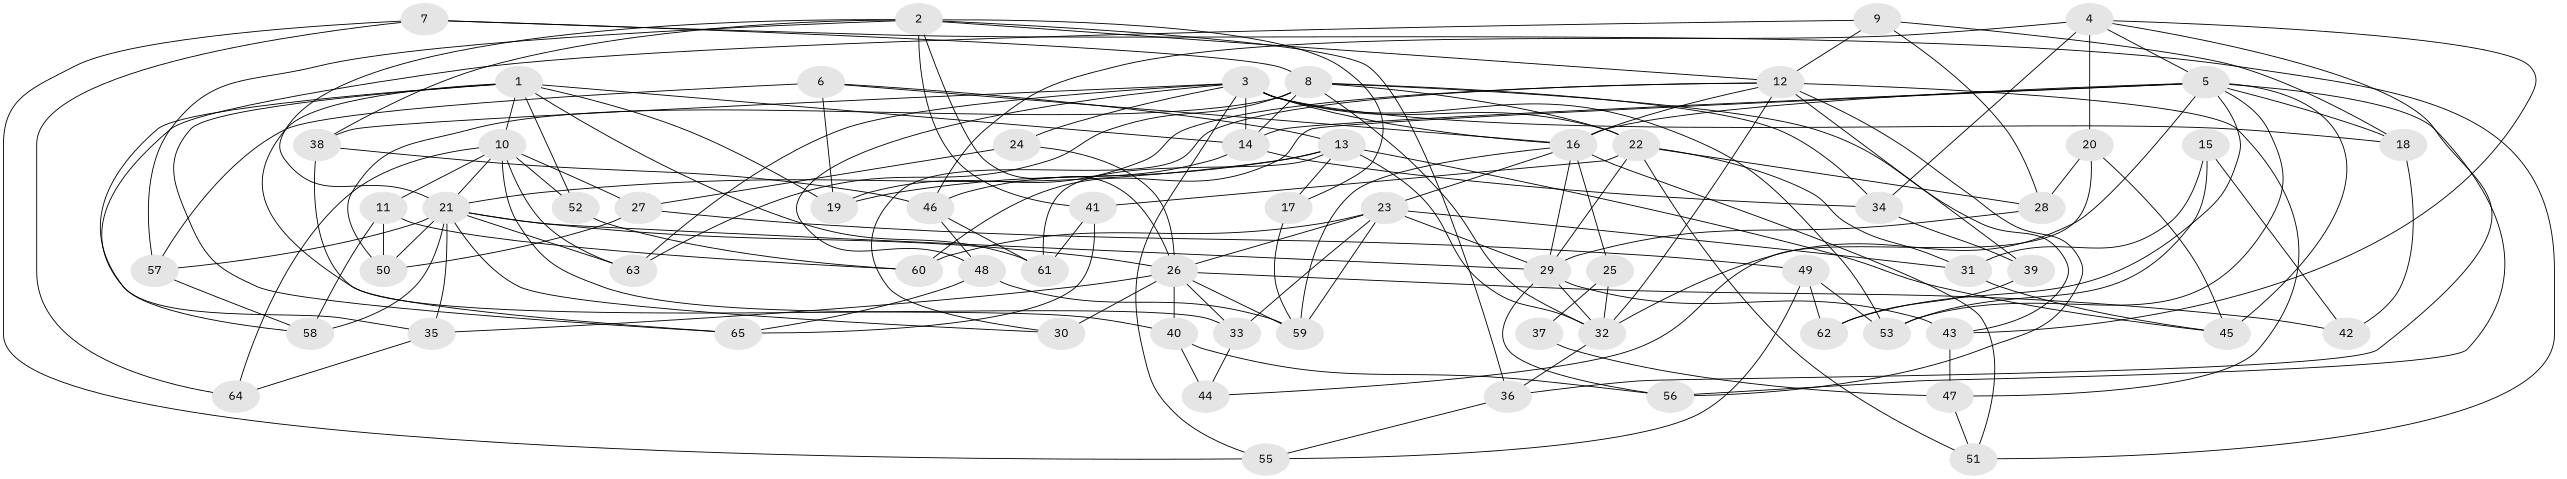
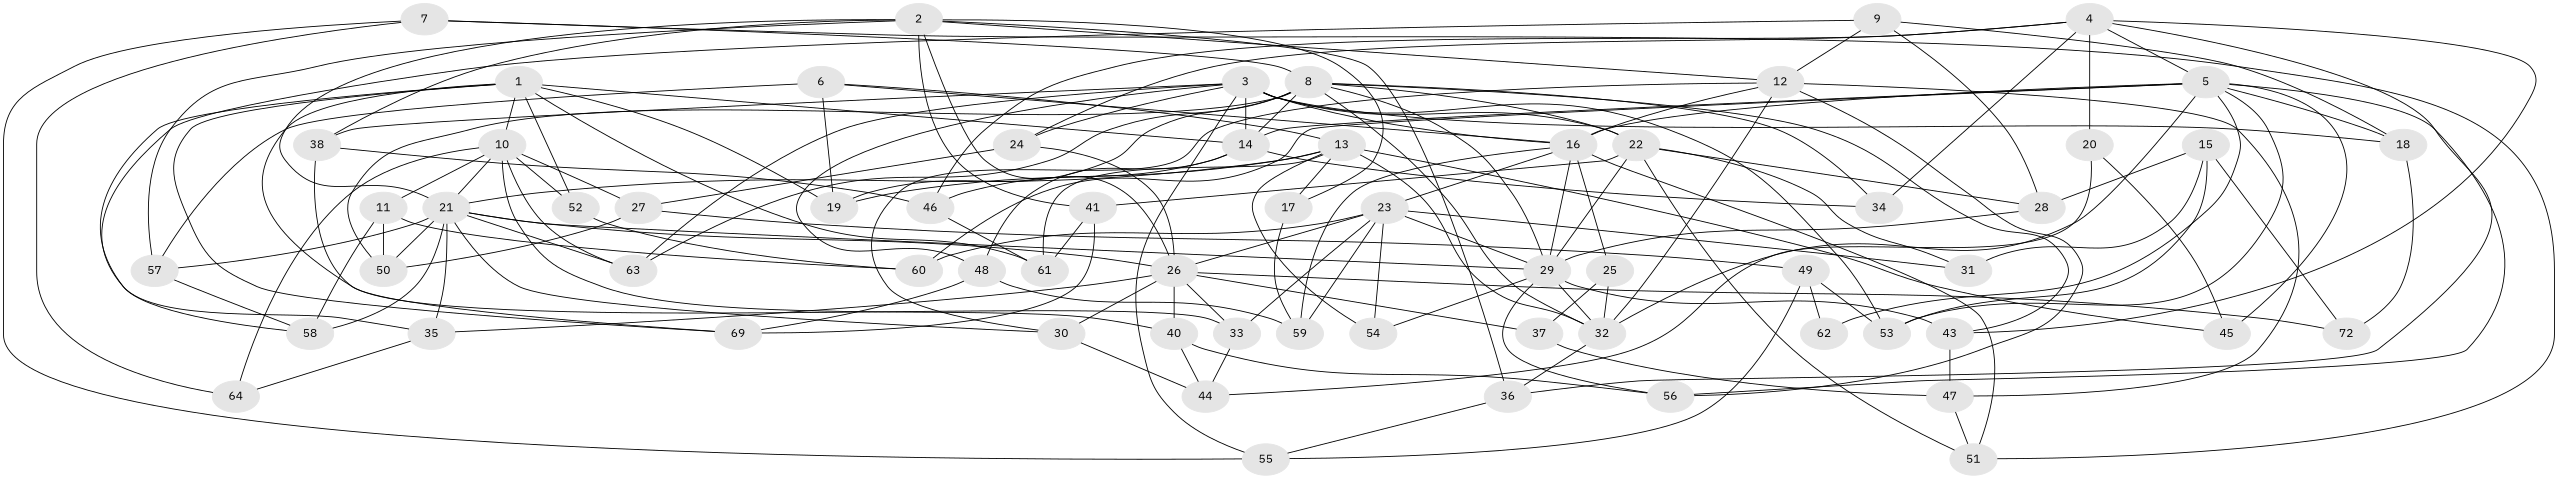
edge "4" -- "24": added
edge "12" -- "19": now "8" -- "19"
edge "8" -- "29": added
edge "20" -- "28": now "15" -- "28"
edge "46" -- "48": now "14" -- "48"
node "39": removed
edge "26" -- "59": now "26" -- "37"
edge "31" -- "45": removed
node "65": label "65" -> "69"
node "54": added
node "42": label "42" -> "72"
edge "30" -- "44": added
